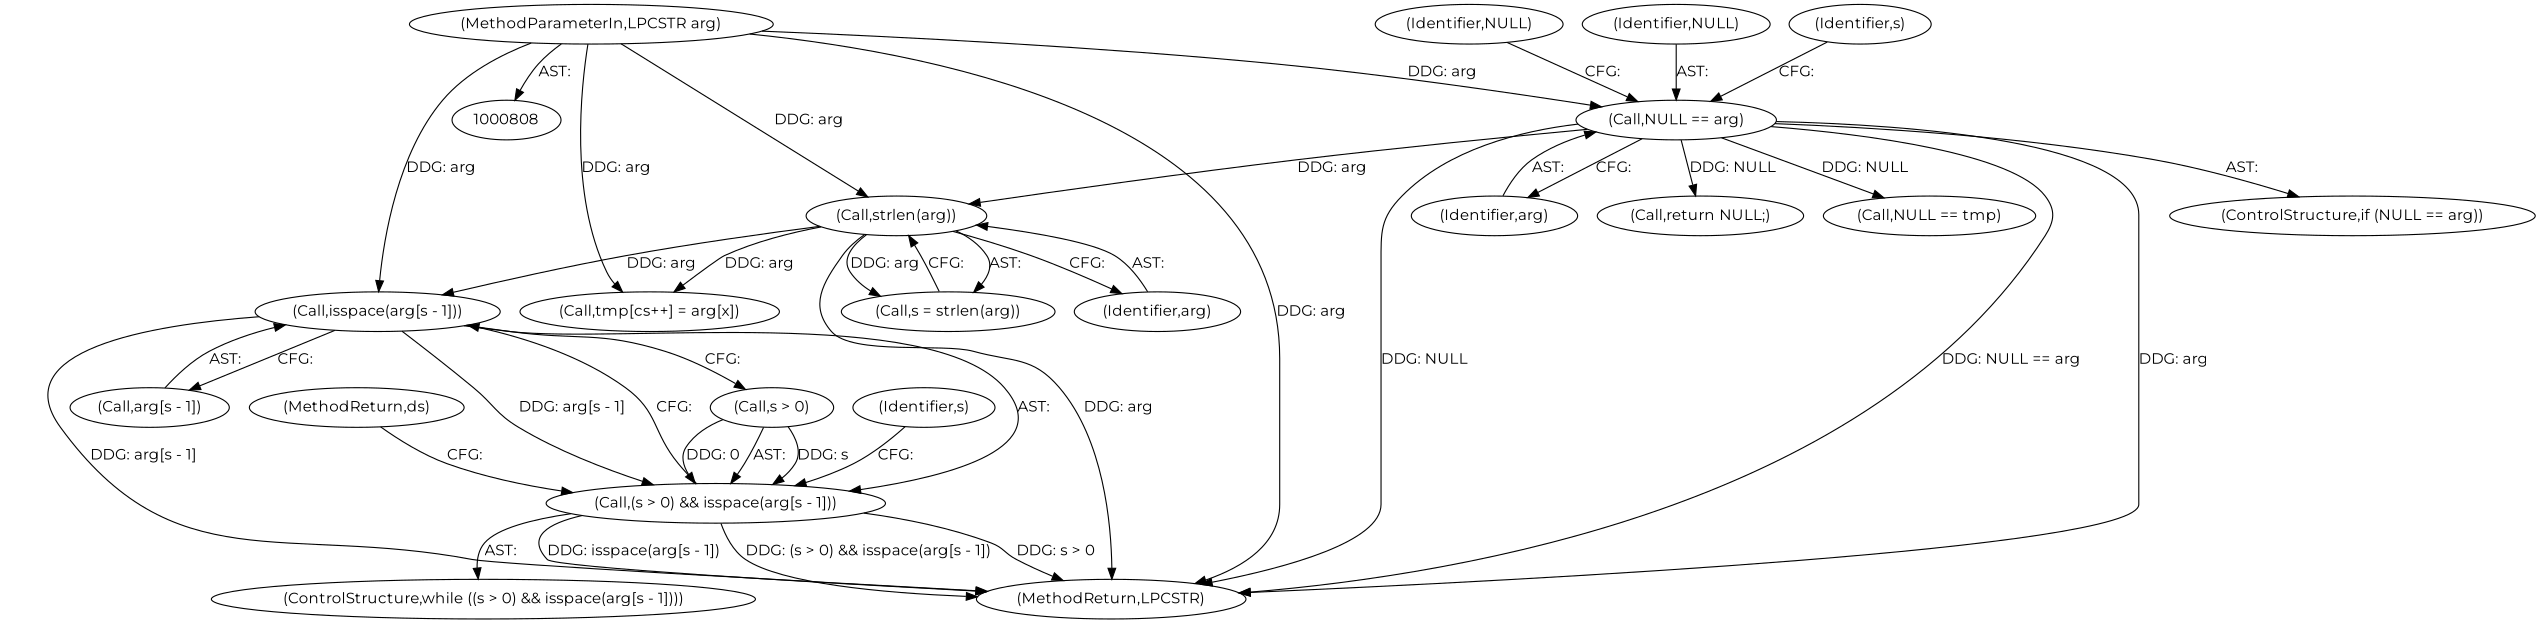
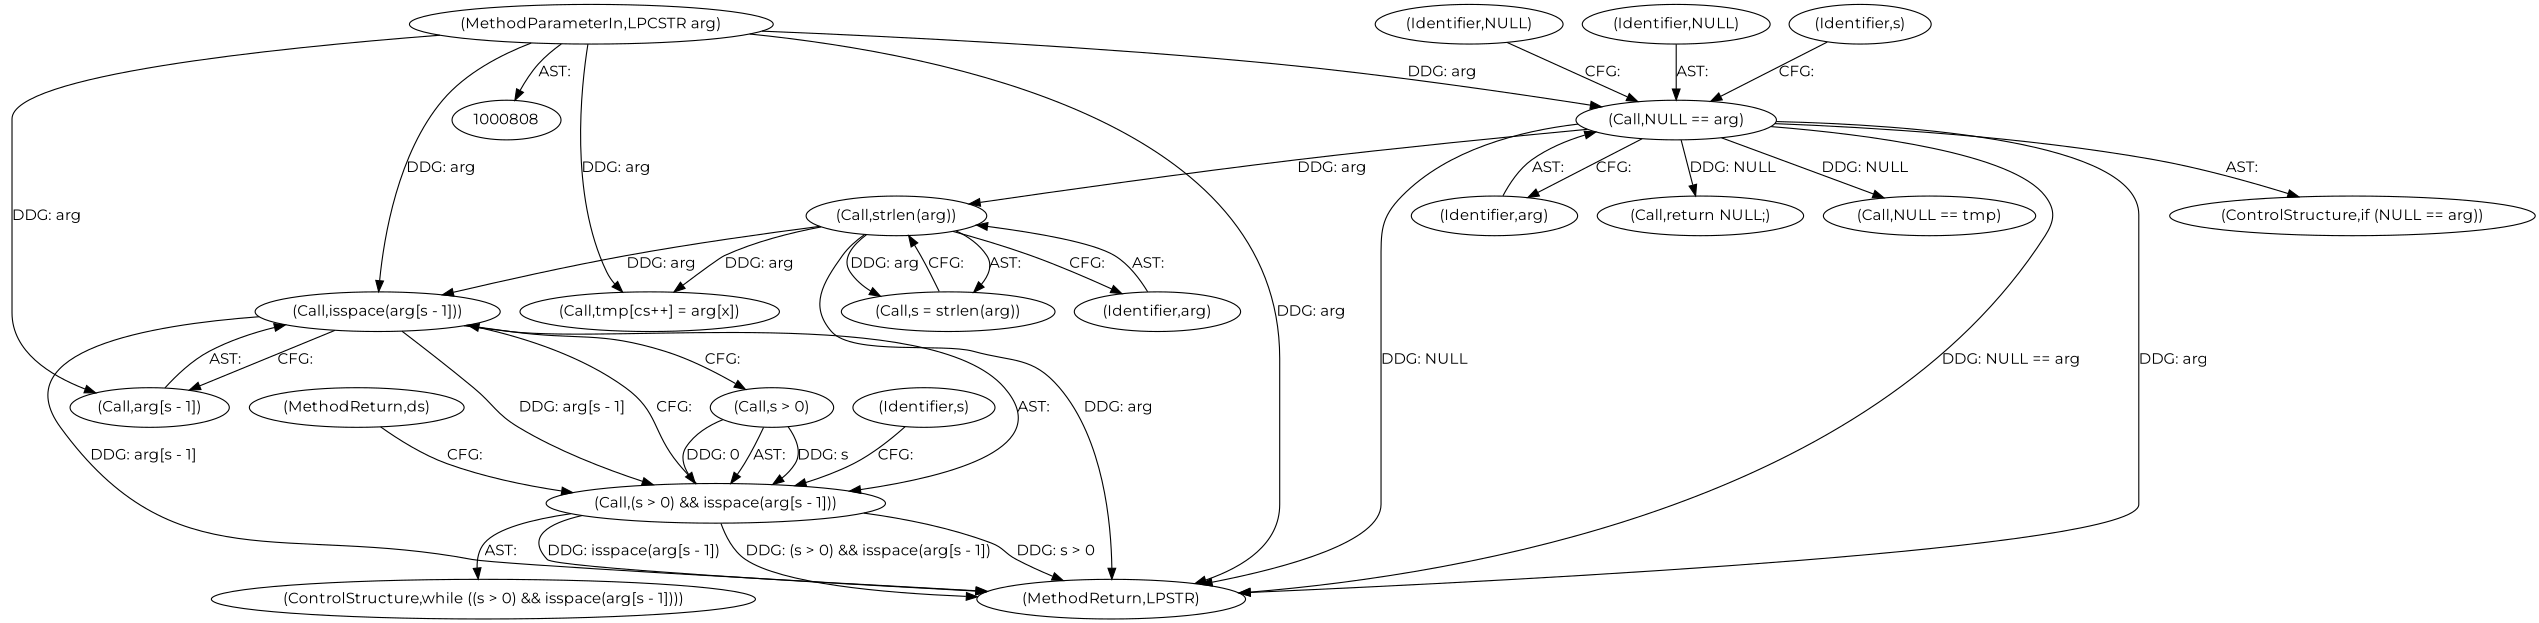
edge "(MethodParameterIn,LPCSTR arg)" -> "(Call,strlen(arg))": now "(MethodParameterIn,LPCSTR arg)" -> "(Call,arg[s - 1])"
node "(MethodReturn,LPCSTR)": label "(MethodReturn,LPCSTR)" -> "(MethodReturn,LPSTR)"
